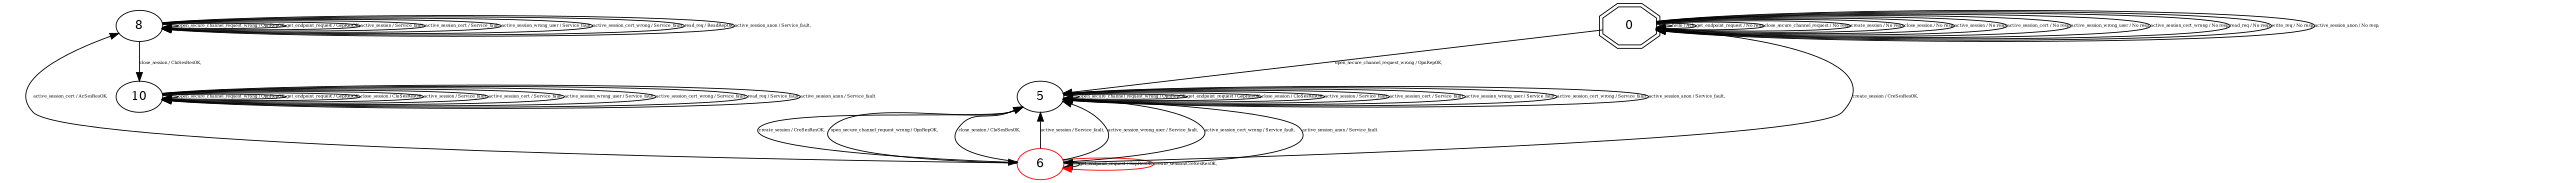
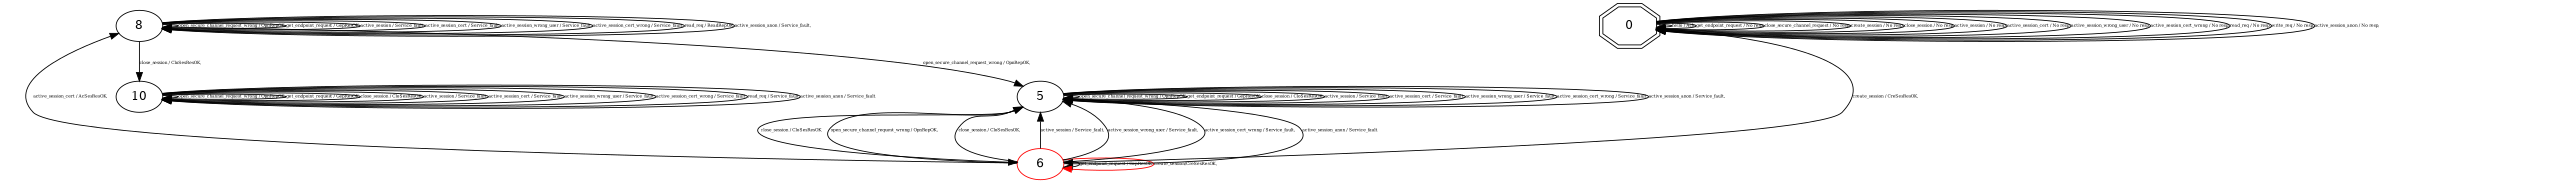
edge "0" -> "5": now "8" -> "5"
edge "5" -> "6": label "create_session / CreSesResOK," -> "close_session / CloSesResOK,"
